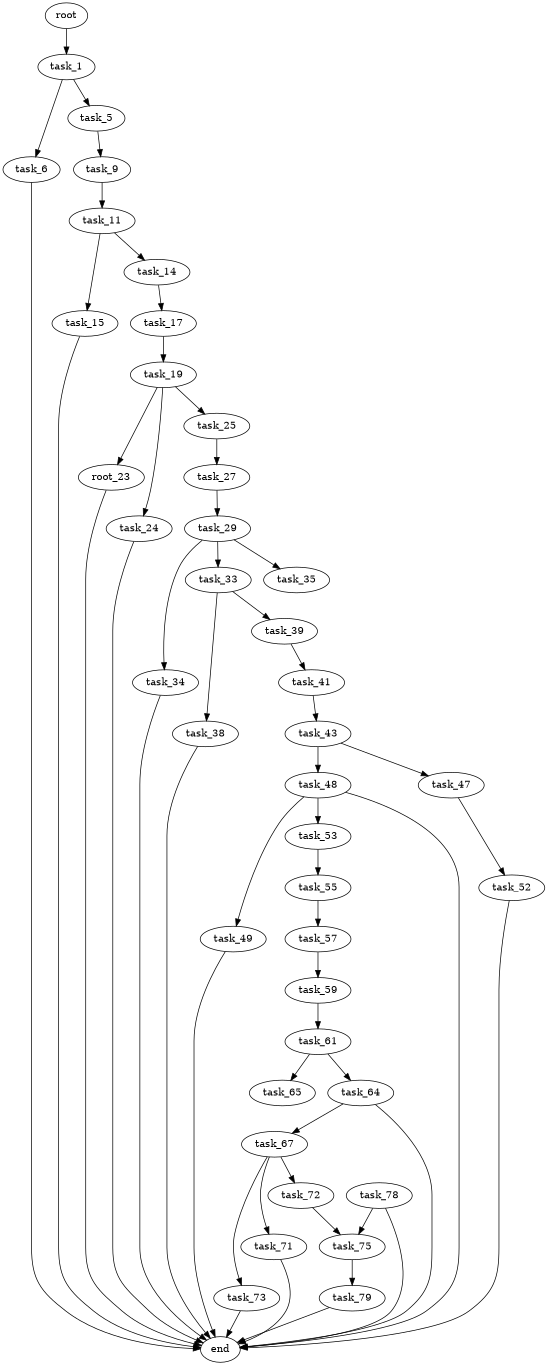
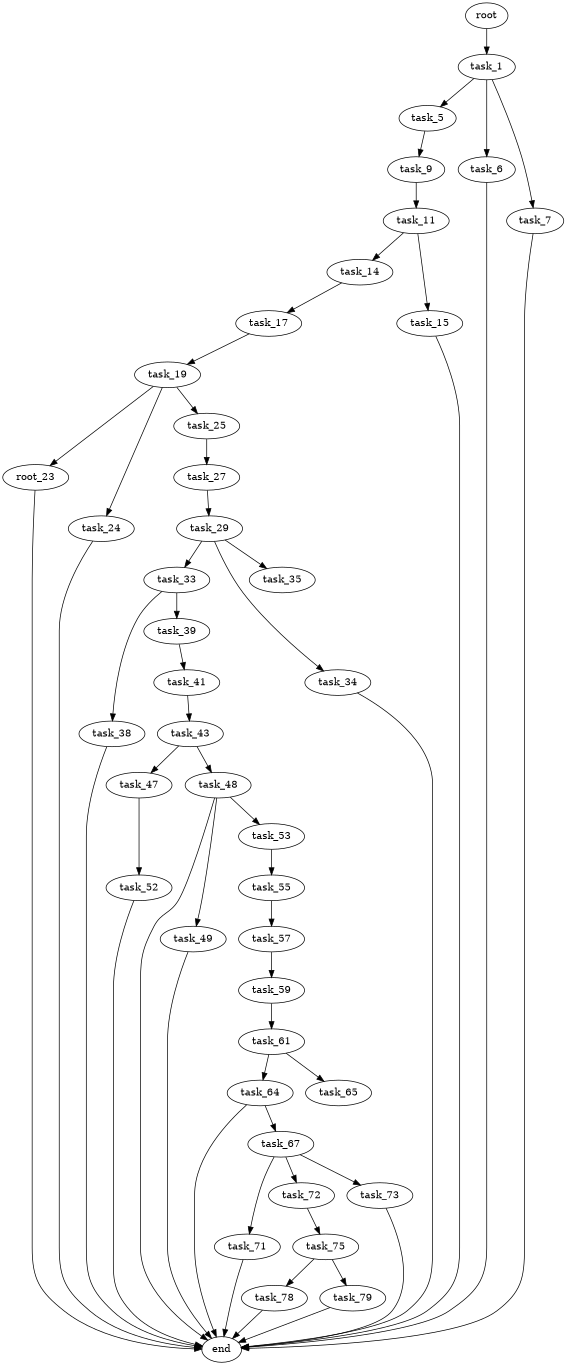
node "task_7": added
edge "task_78" -> "task_75": reversed
